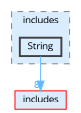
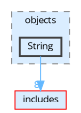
cluster "includes": label "includes" -> "objects"
